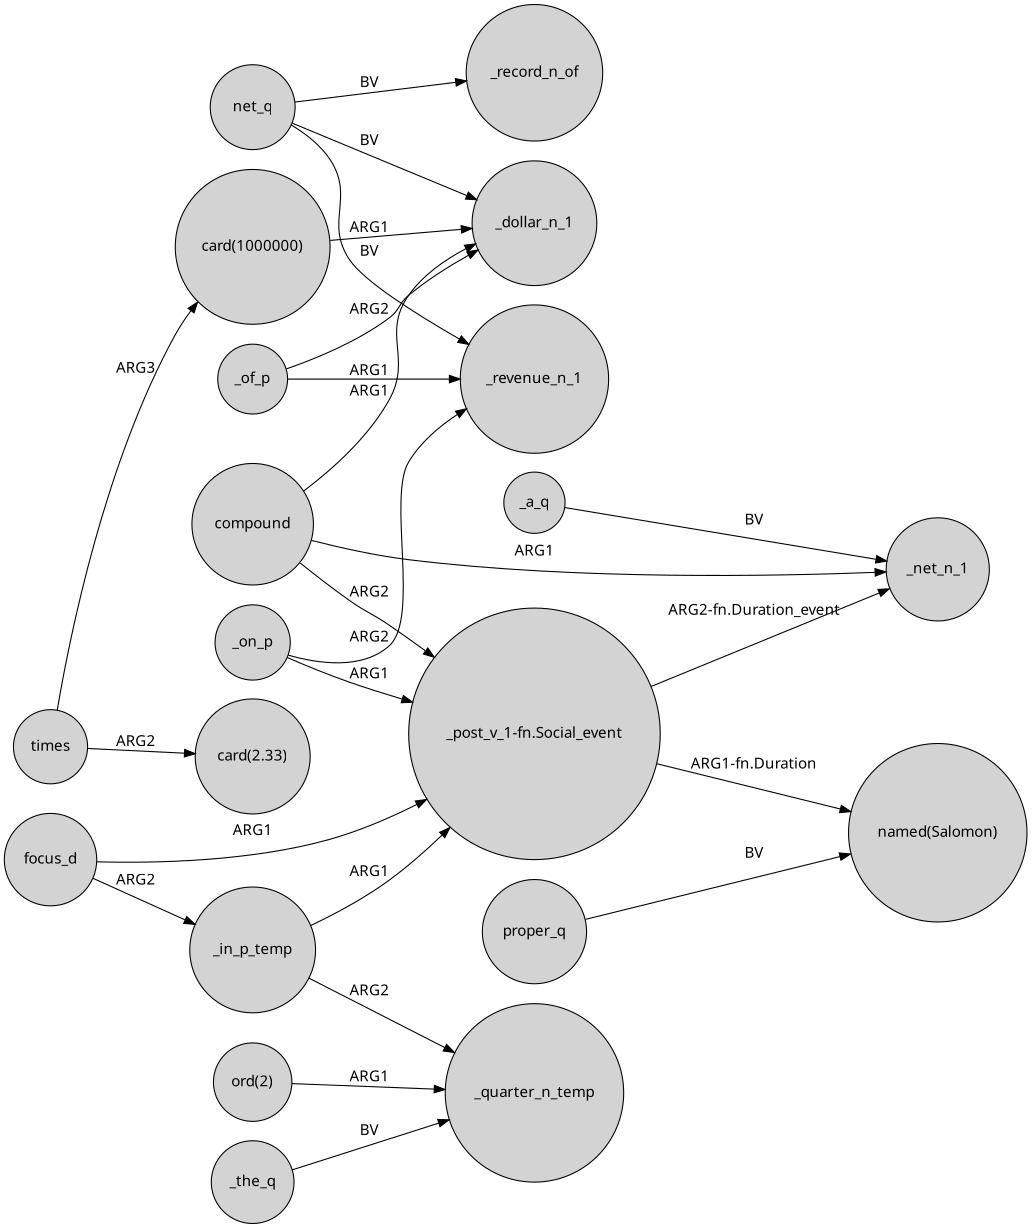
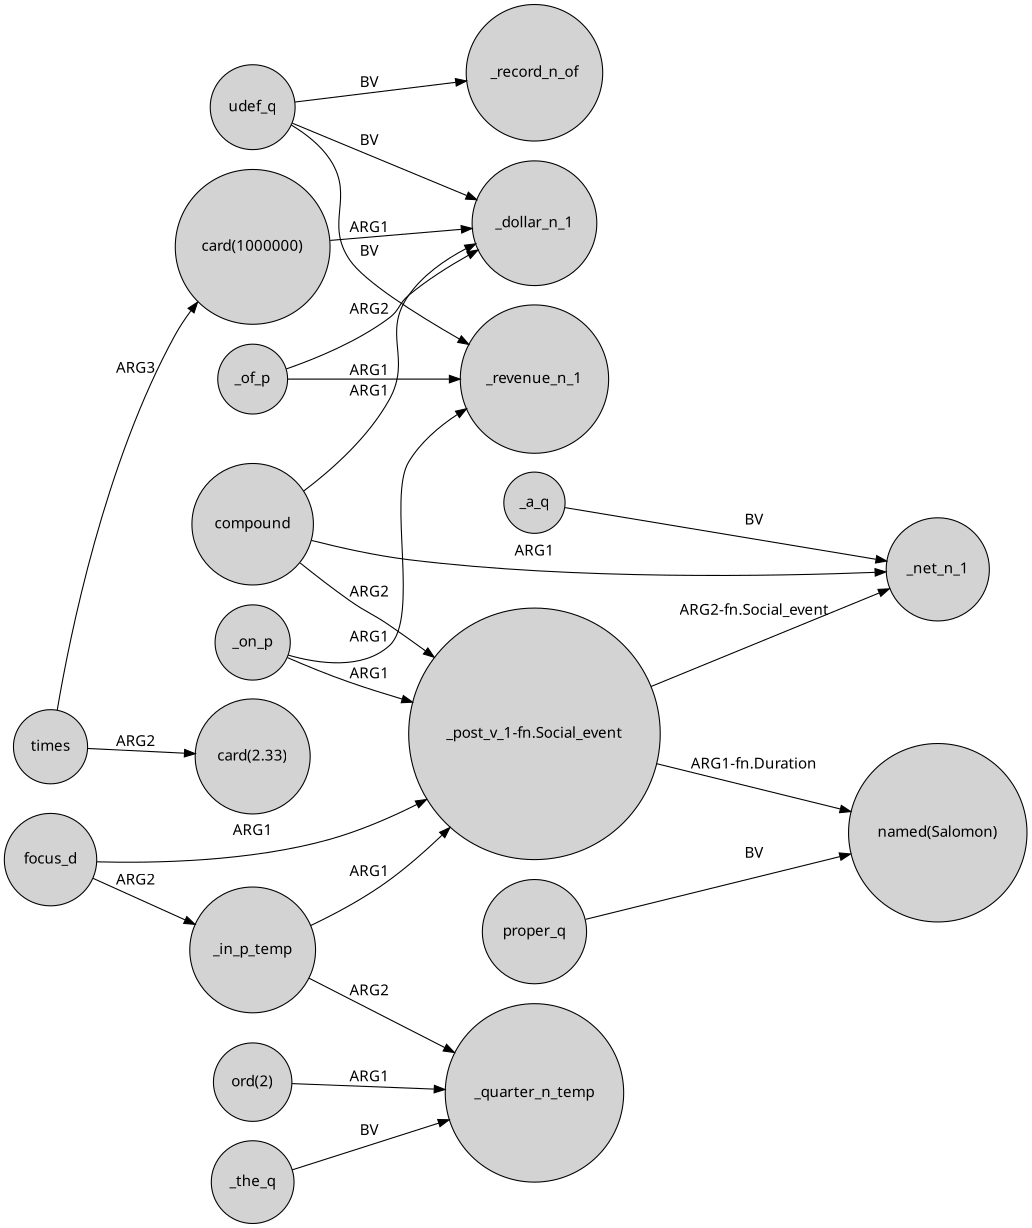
node "net_q": label "net_q" -> "udef_q"
edge "_post_v_1-fn.Social_event" -> "_net_n_1": label "ARG2-fn.Duration_event" -> "ARG2-fn.Social_event"
edge "_on_p" -> "_revenue_n_1": label "ARG2" -> "ARG1"
